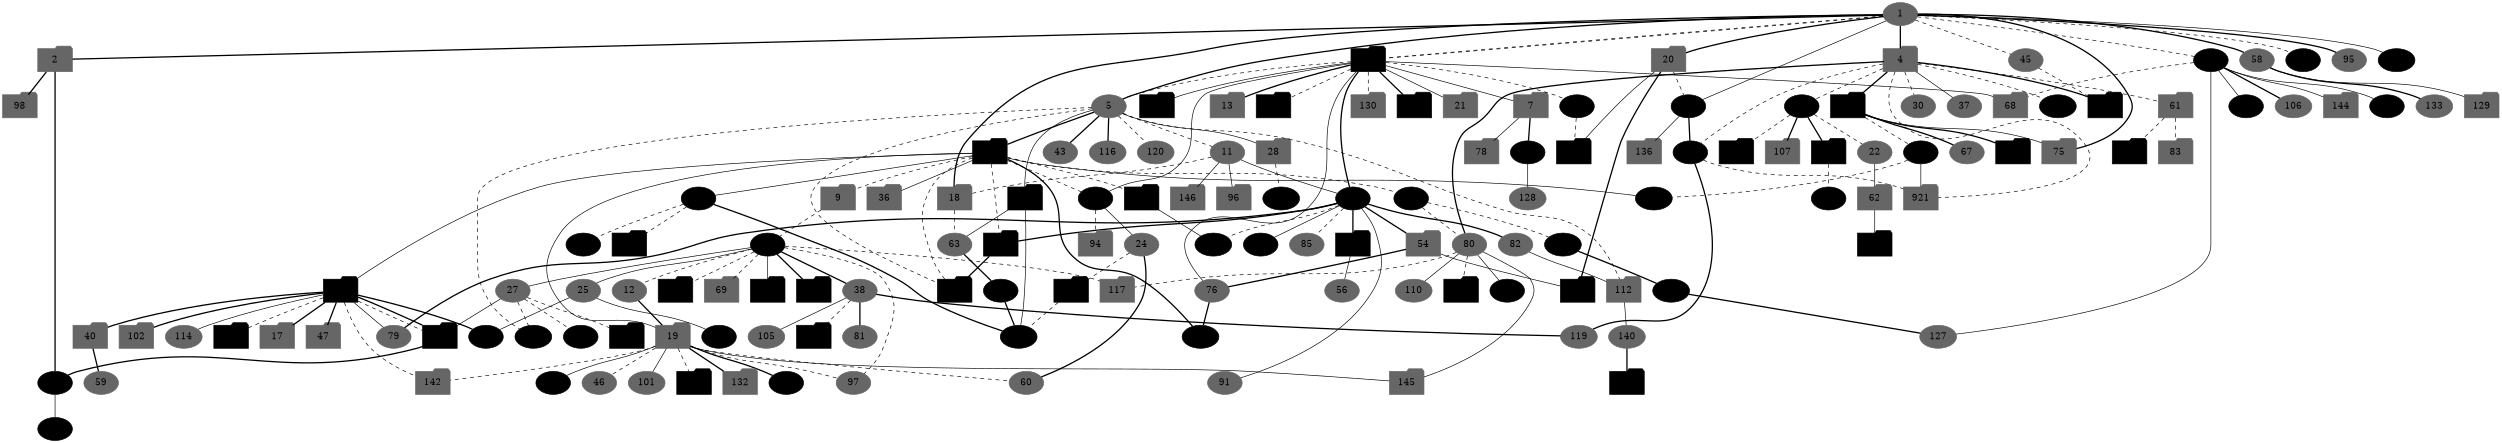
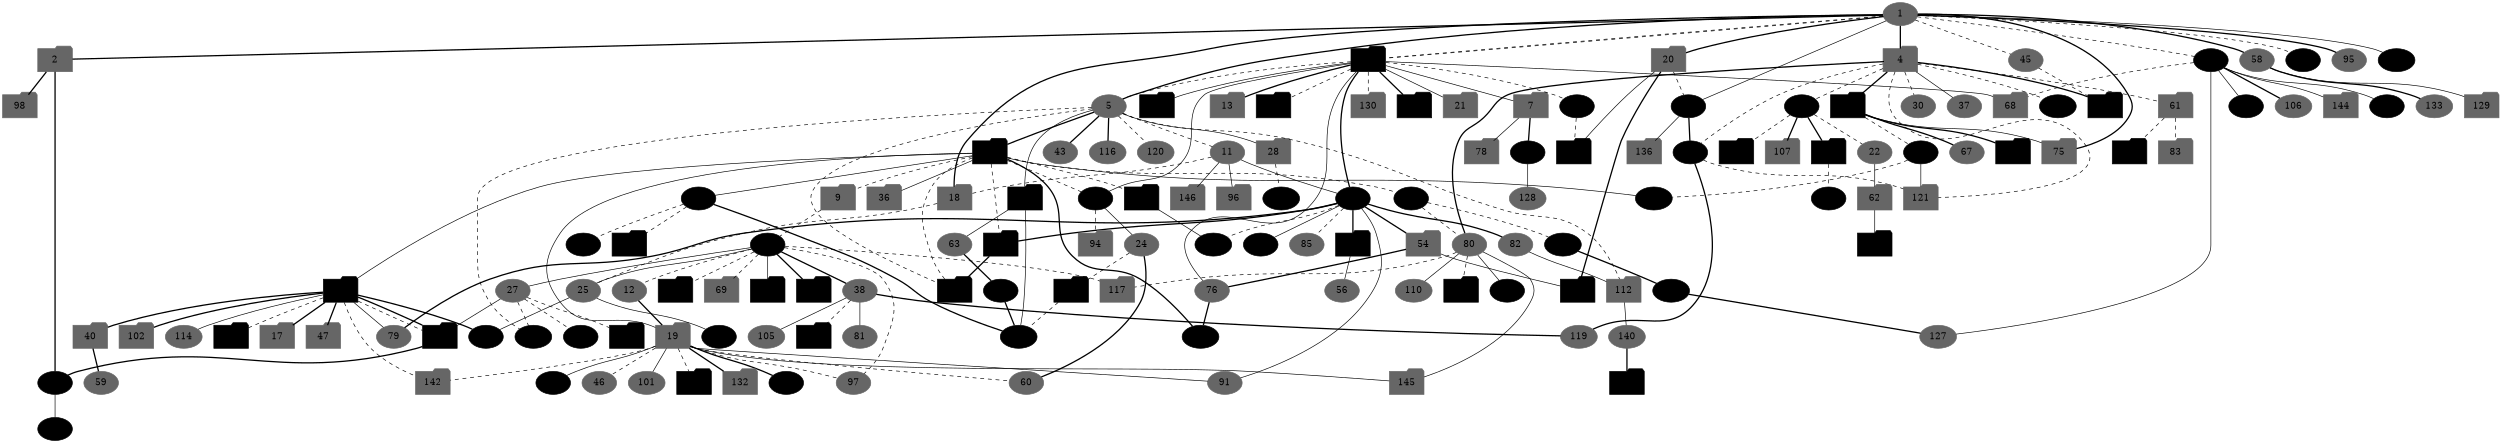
node "921": label "921" -> "121"
edge "18" -- "63": now "18" -- "25"
edge "38" -- "81": style bold -> solid
edge "19" -- "91": added
